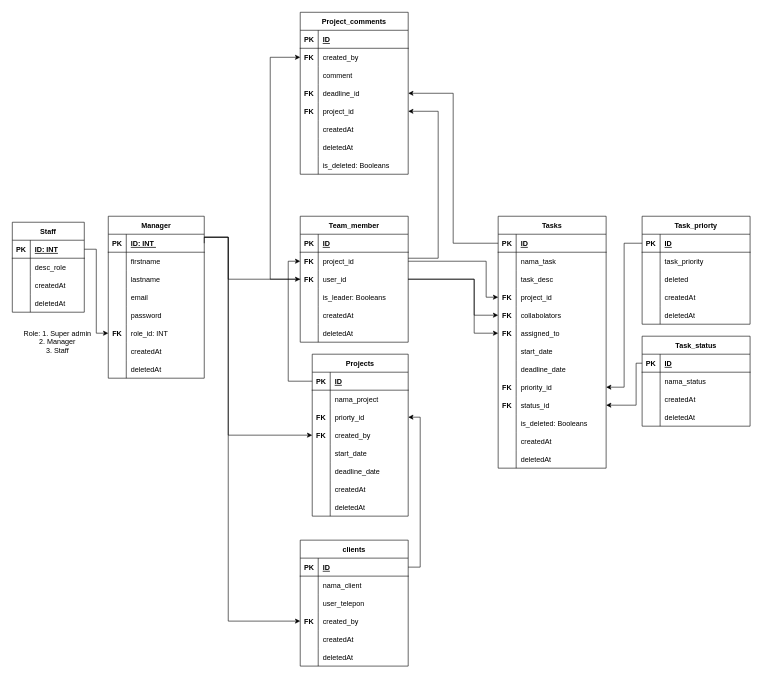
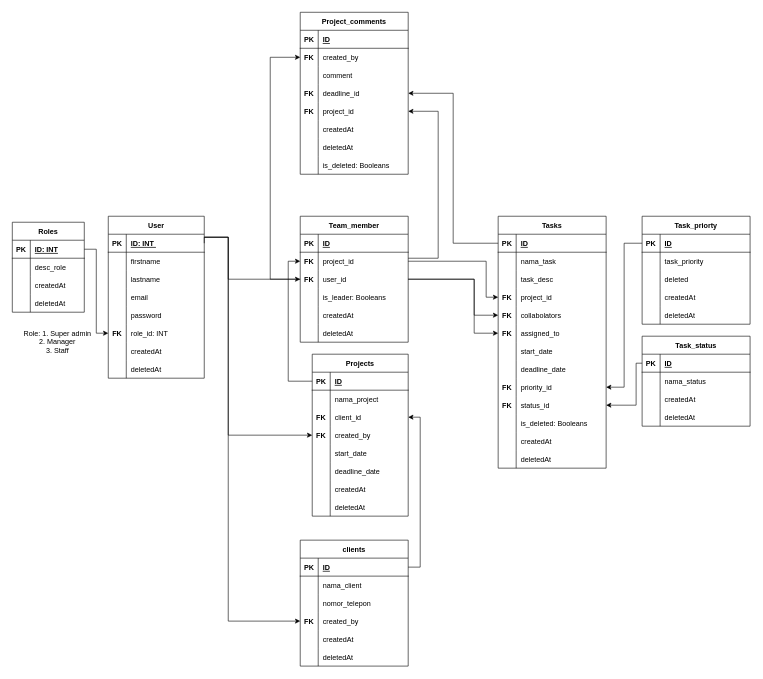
node "Manager": label "Manager" -> "User"
node "Staff": label "Staff" -> "Roles"
node "priorty_id": label "priorty_id" -> "client_id"
node "user_telepon": label "user_telepon" -> "nomor_telepon"
